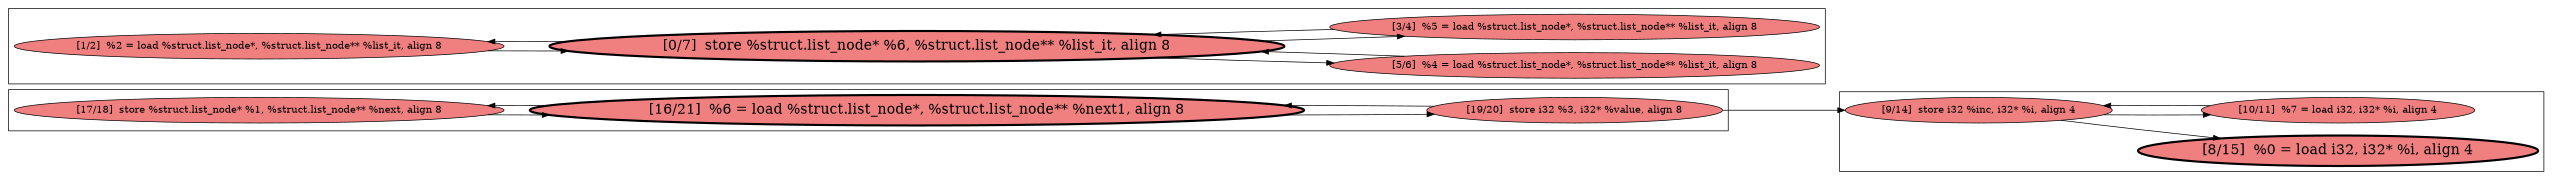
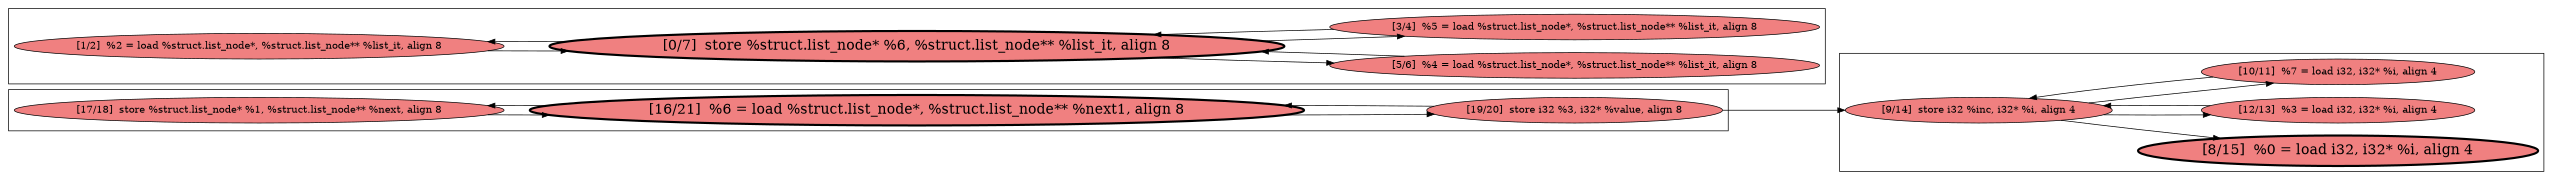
node "[12/13]  %3 = load i32, i32* %i, align 4": added
